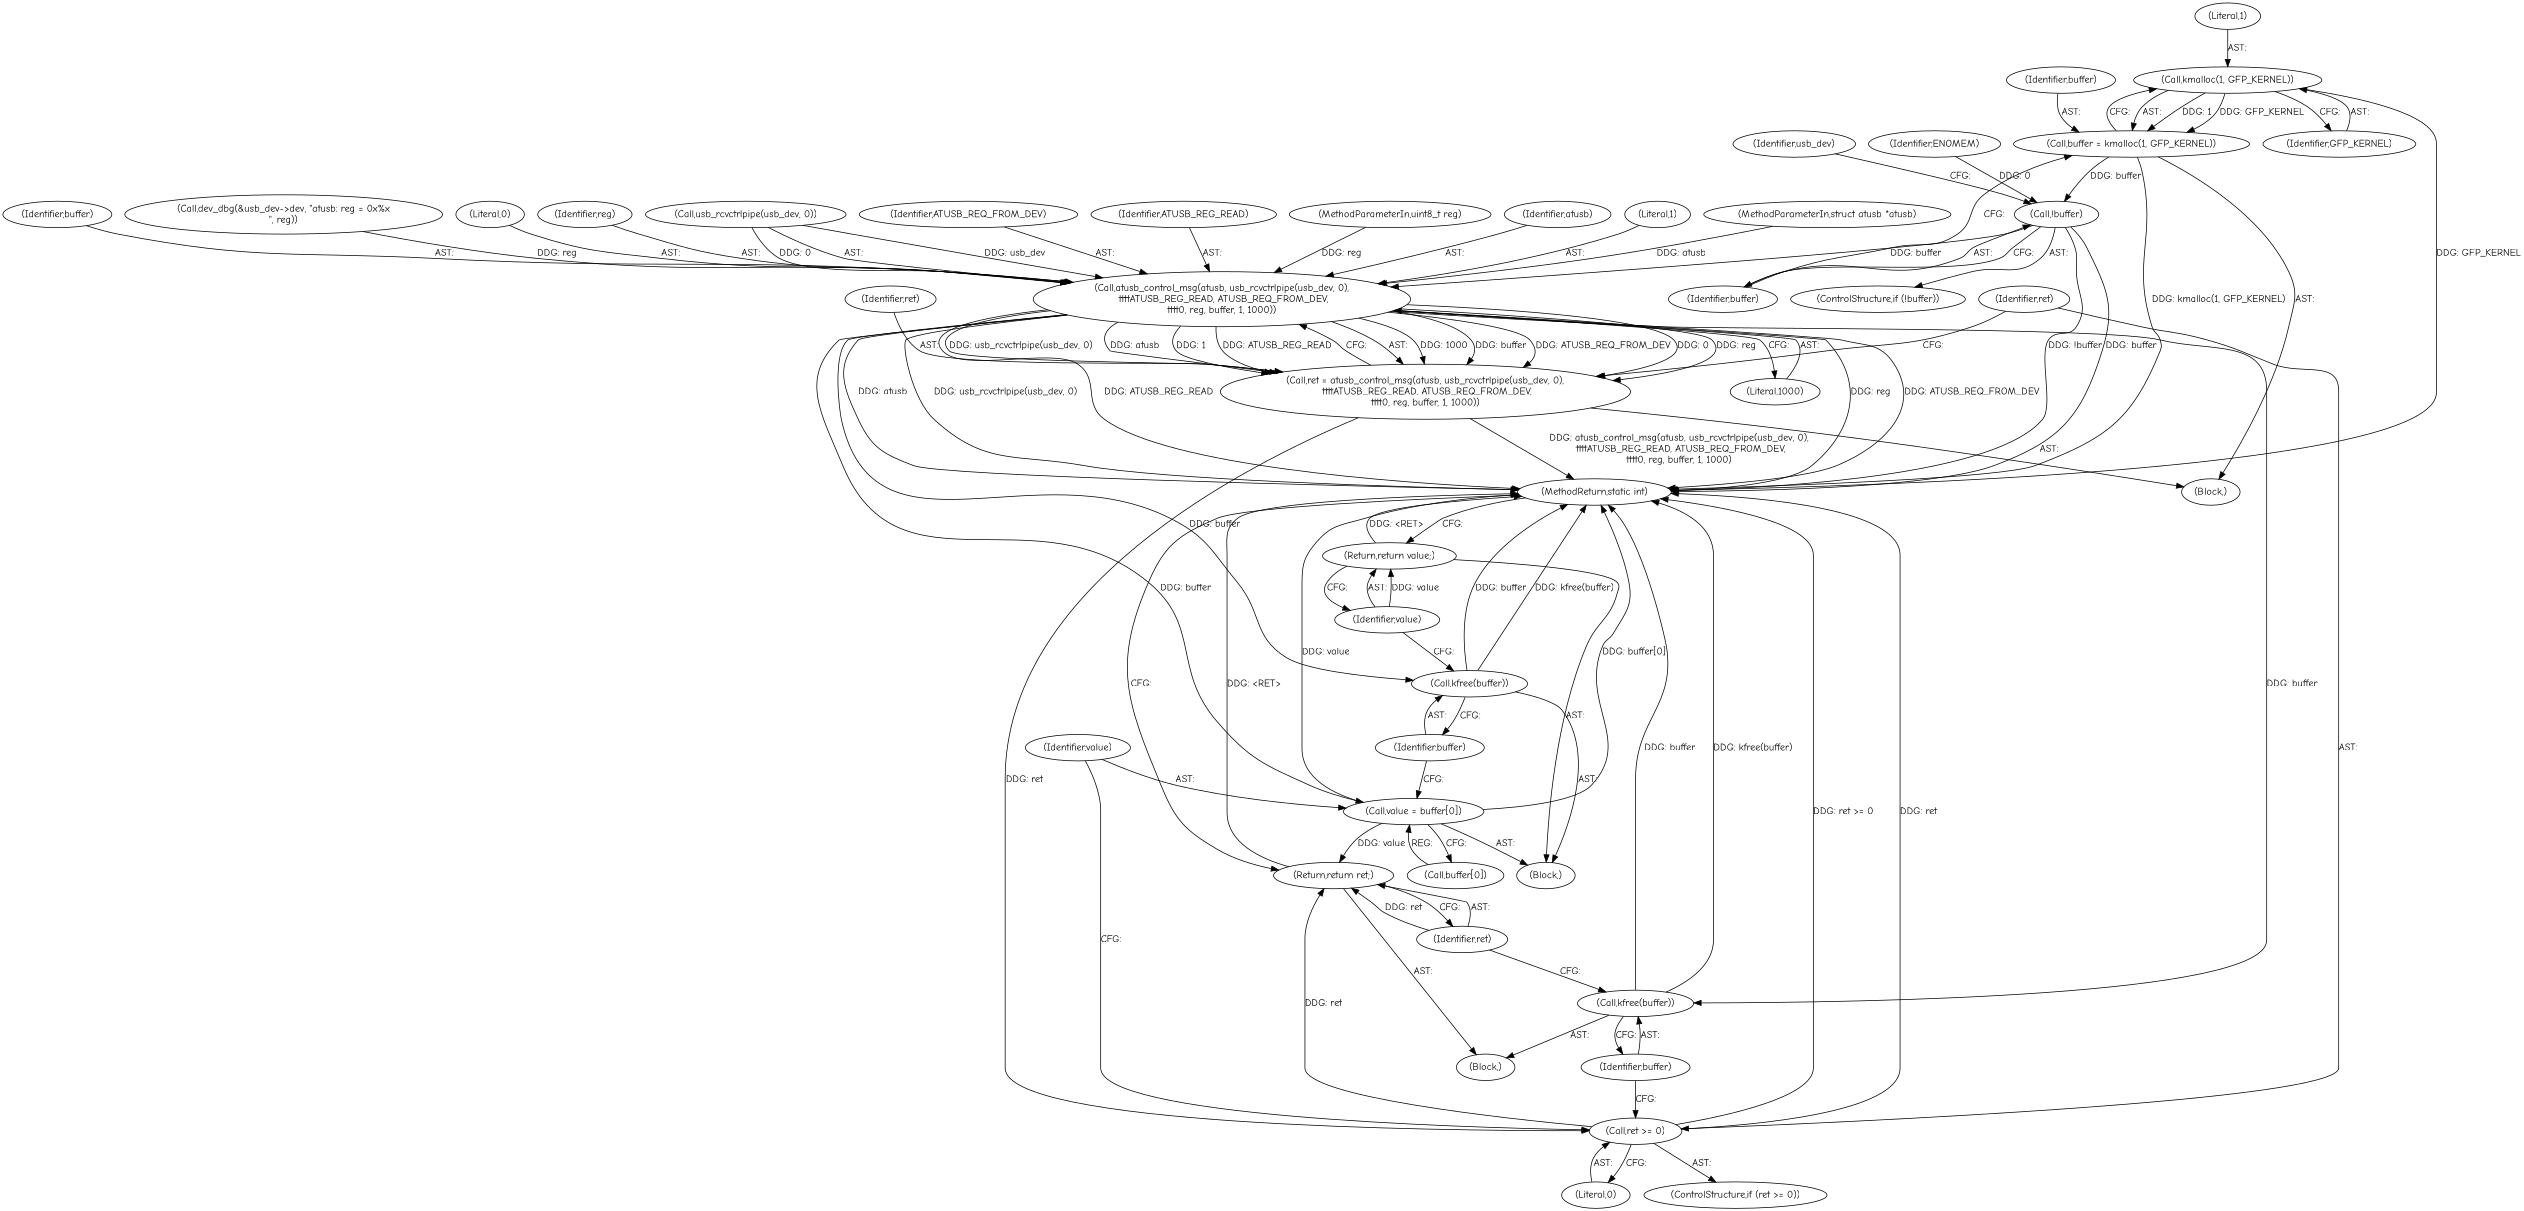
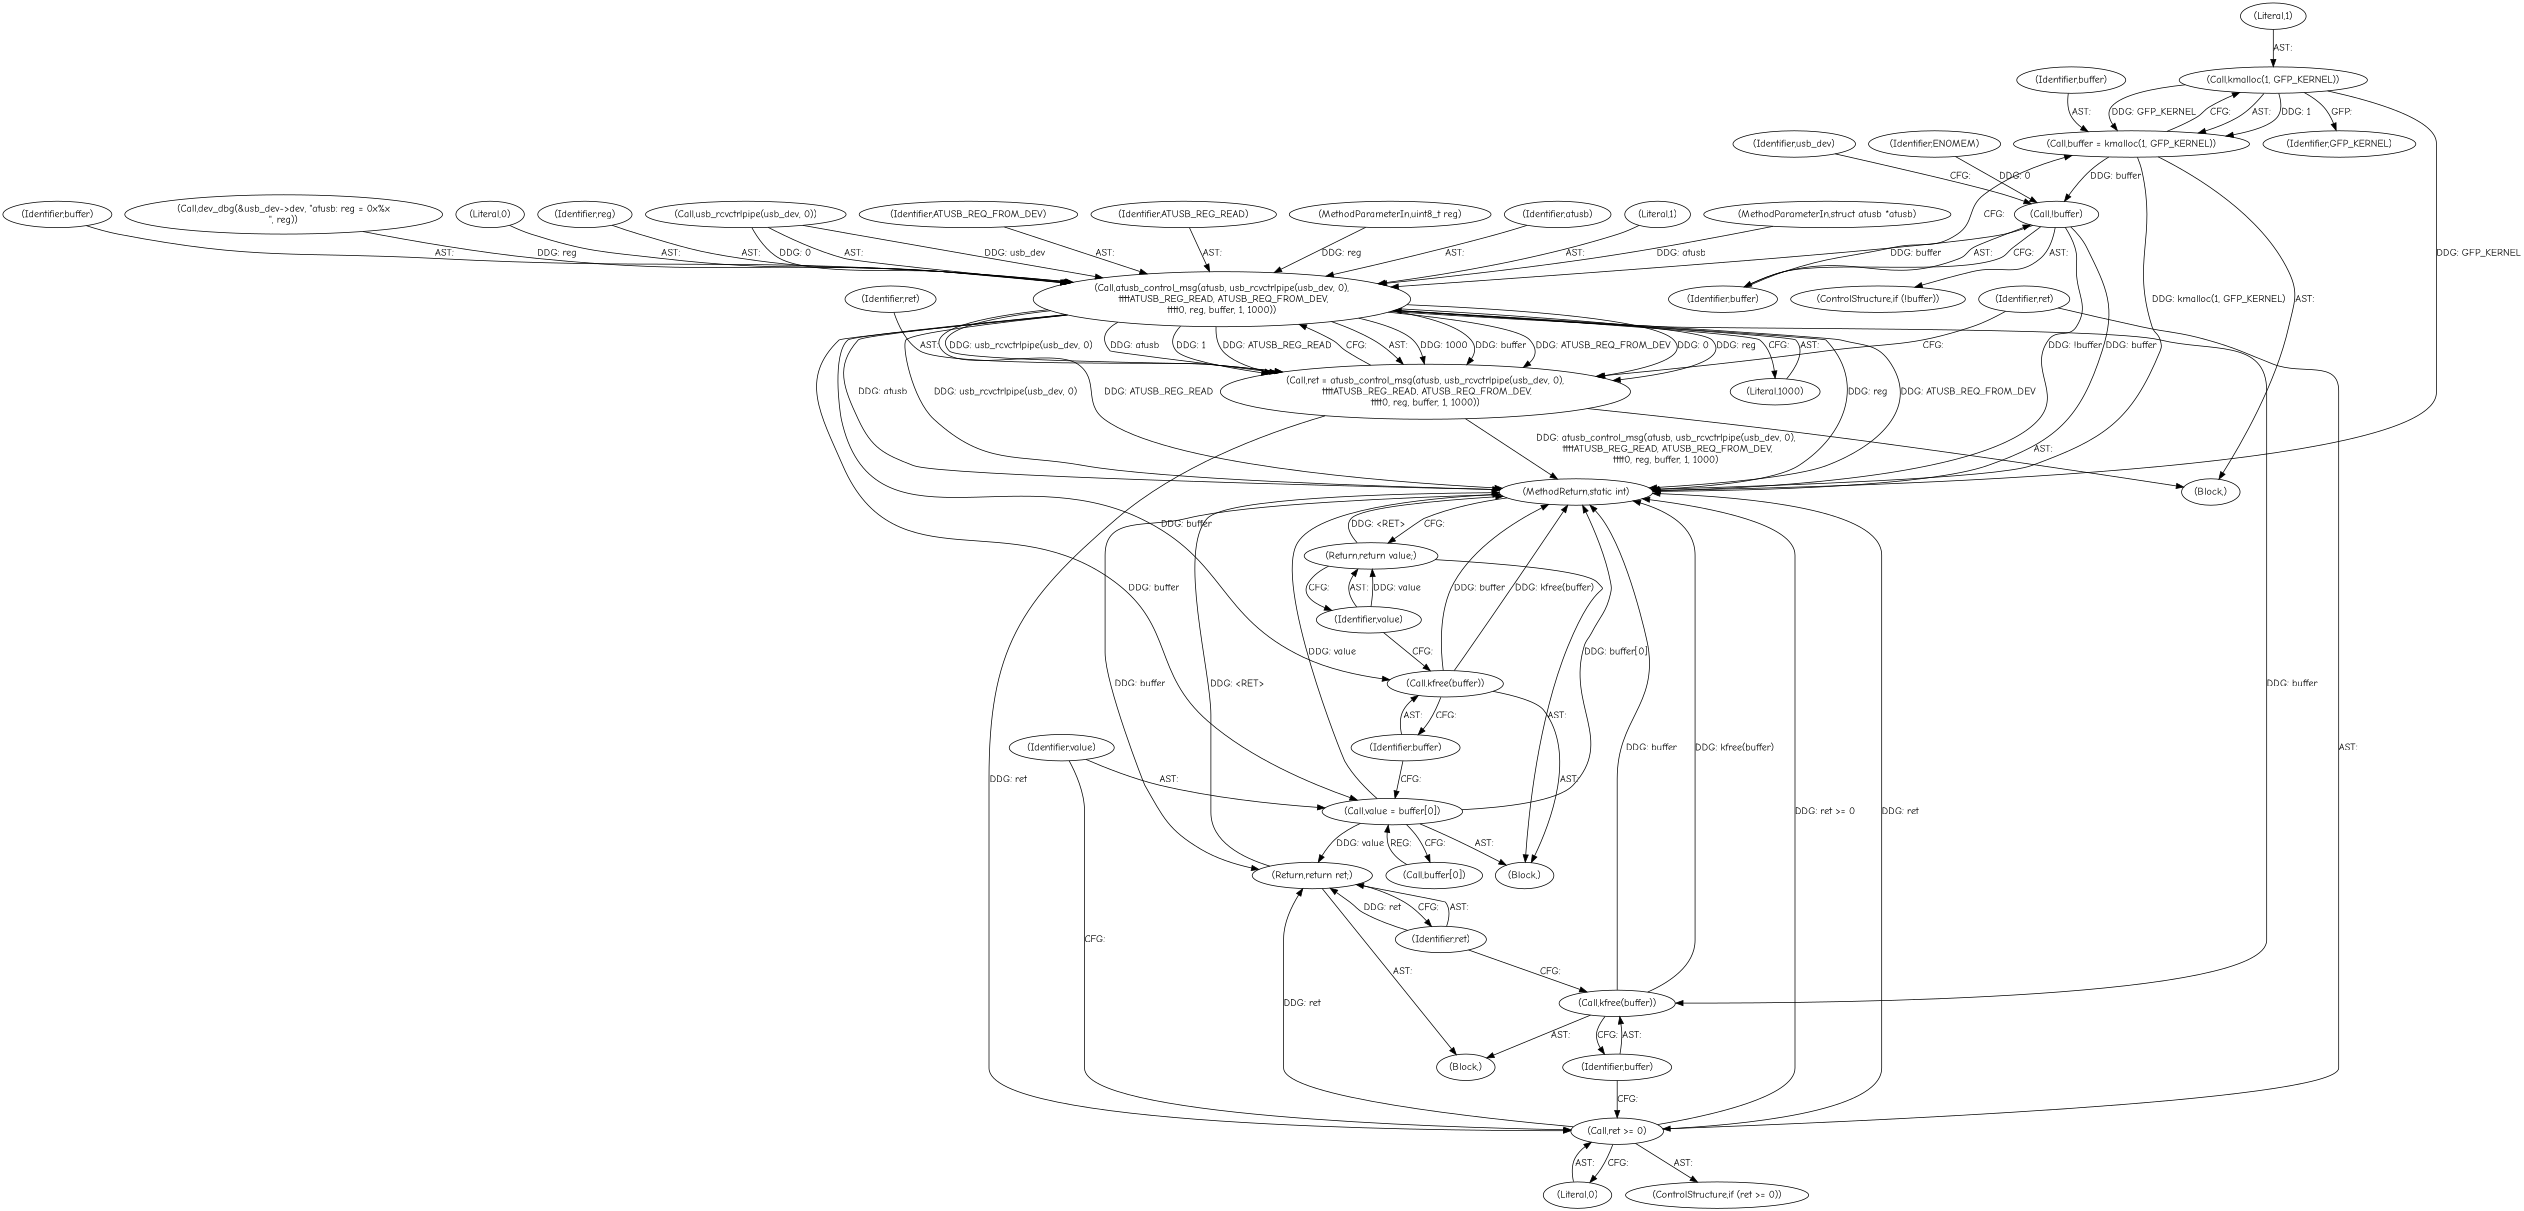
edge "(Identifier,GFP_KERNEL)" -> "(Call,kmalloc(1, GFP_KERNEL))": removed, label "AST:"
edge "(Call,kmalloc(1, GFP_KERNEL))" -> "(Identifier,GFP_KERNEL)": label "CFG: " -> "GFP: "
edge "(MethodReturn,static int)" -> "(Return,return ret;)": label "CFG: " -> "DDG: buffer"
